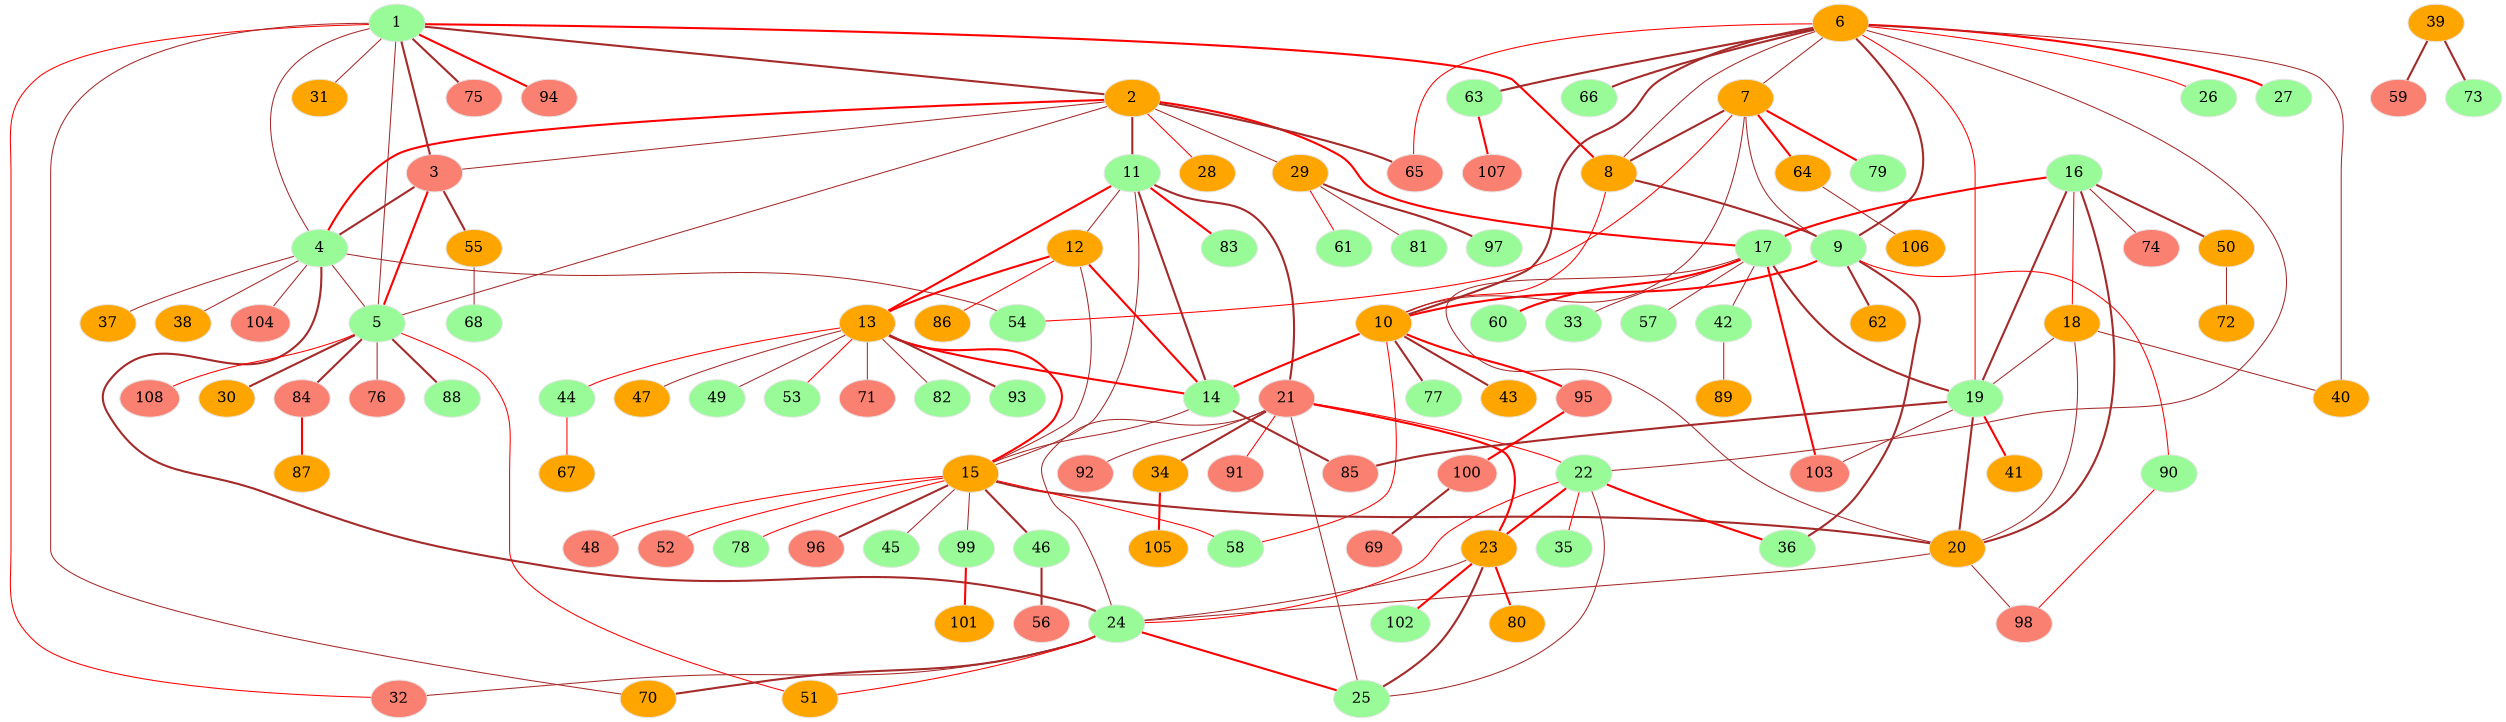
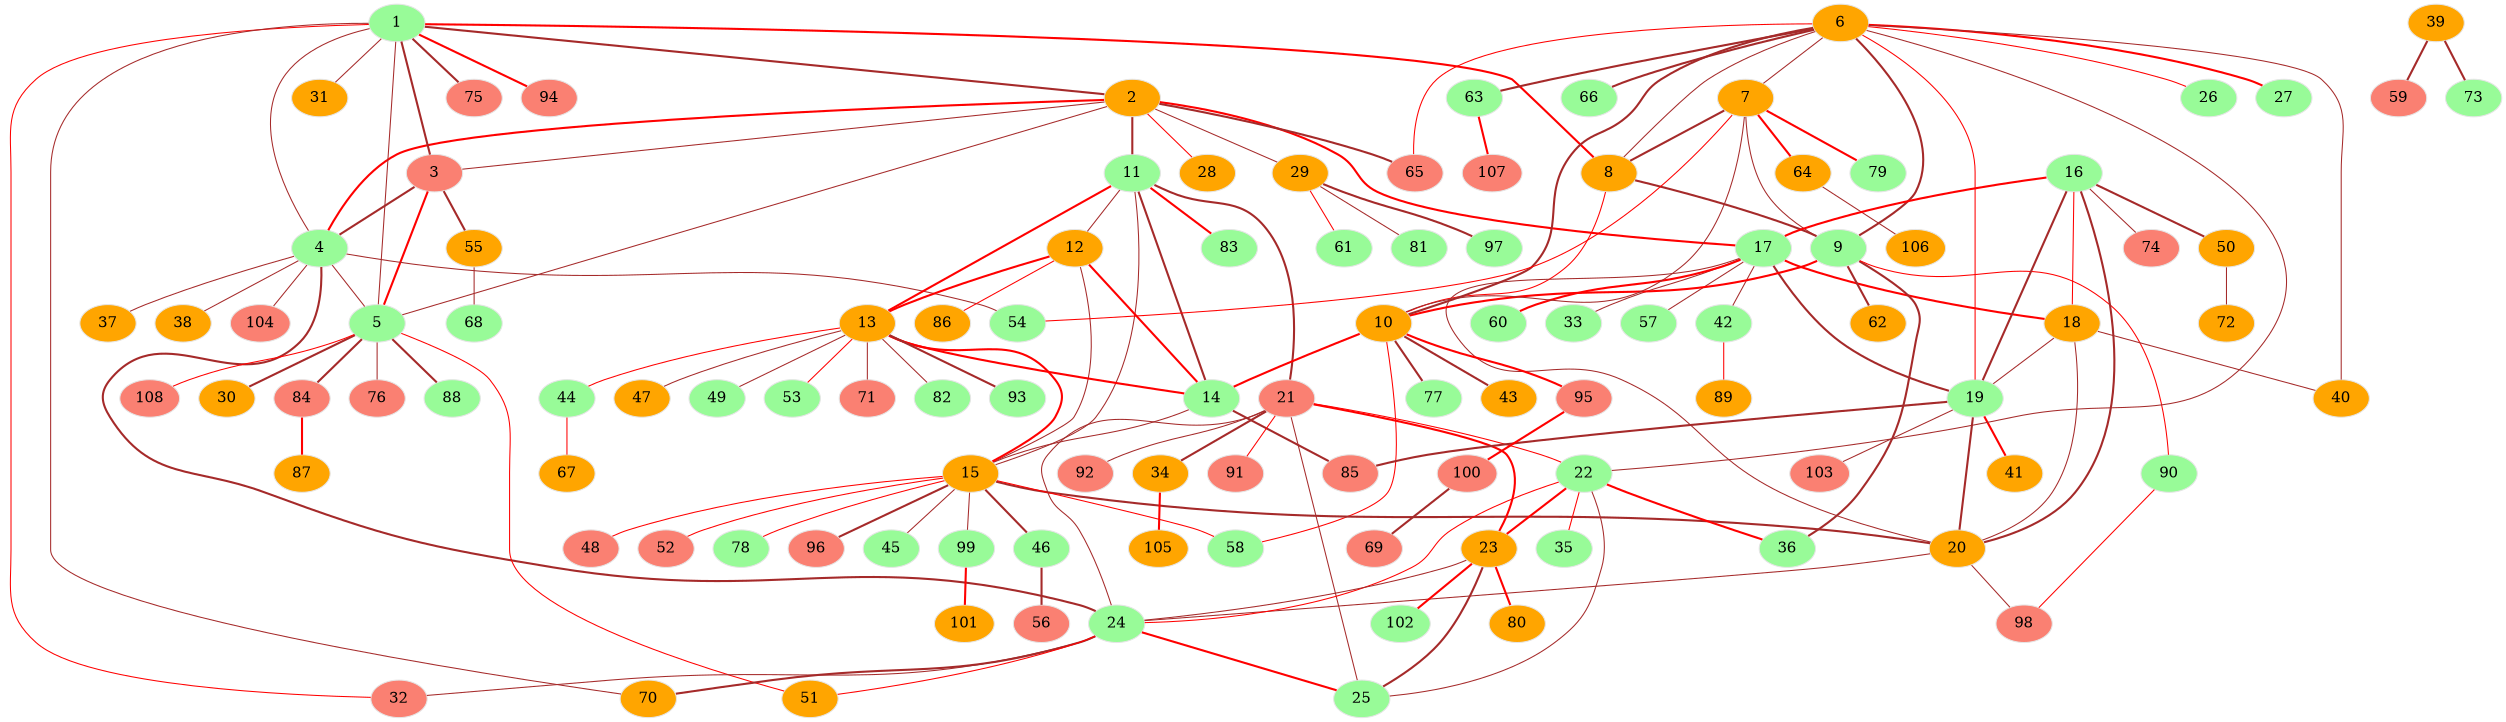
edge "17" -- "103": now "17" -- "18"
